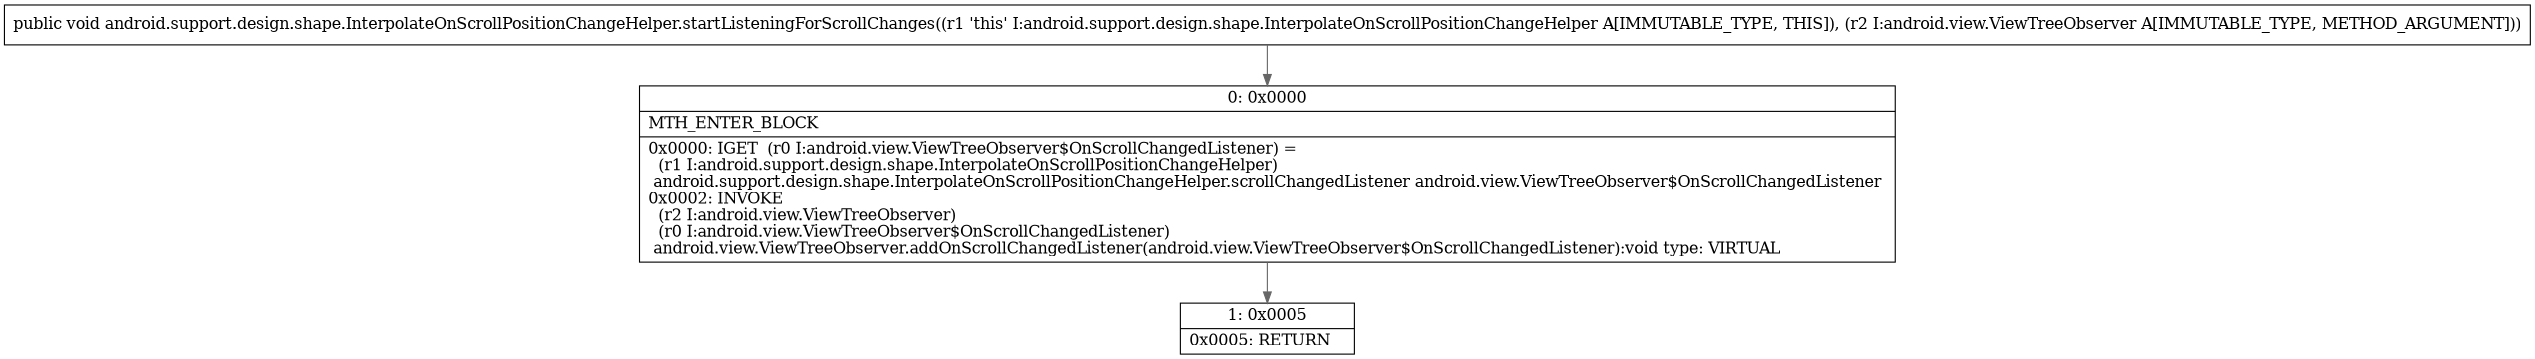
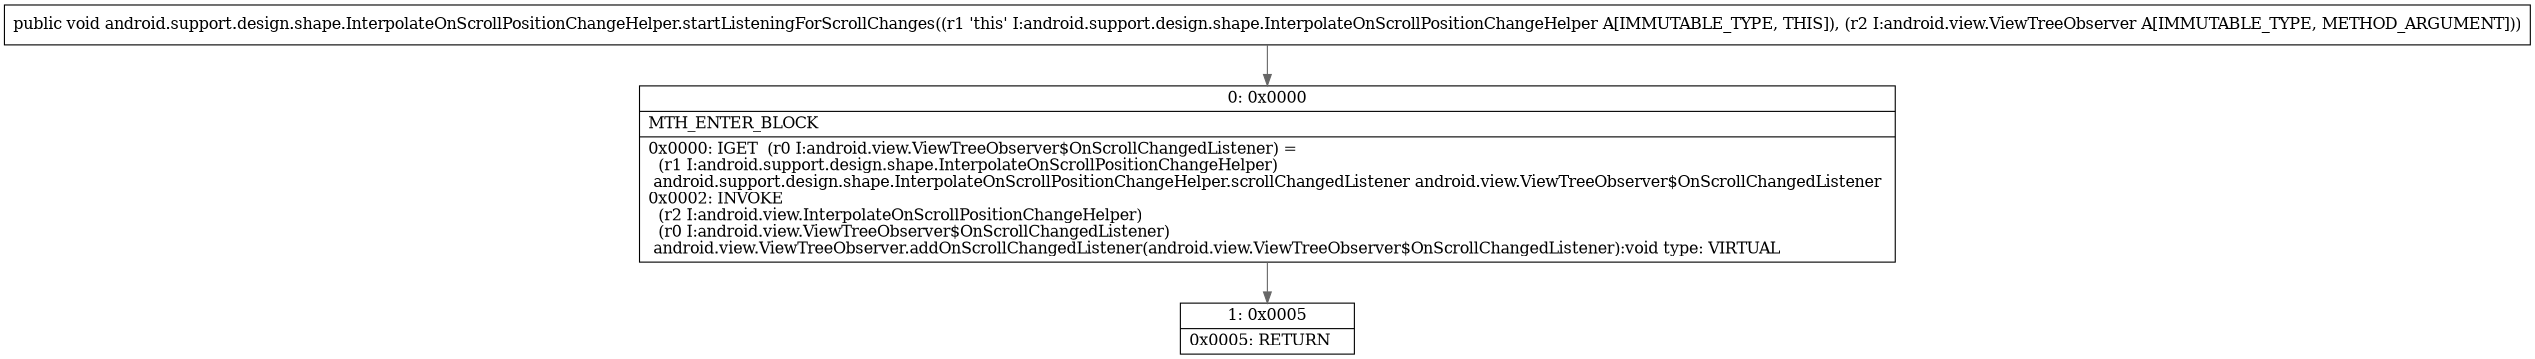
node "0: 0x0000": text "(r2 I:android.view.ViewTreeObserver)" -> "(r2 I:android.view.InterpolateOnScrollPositionChangeHelper)"
